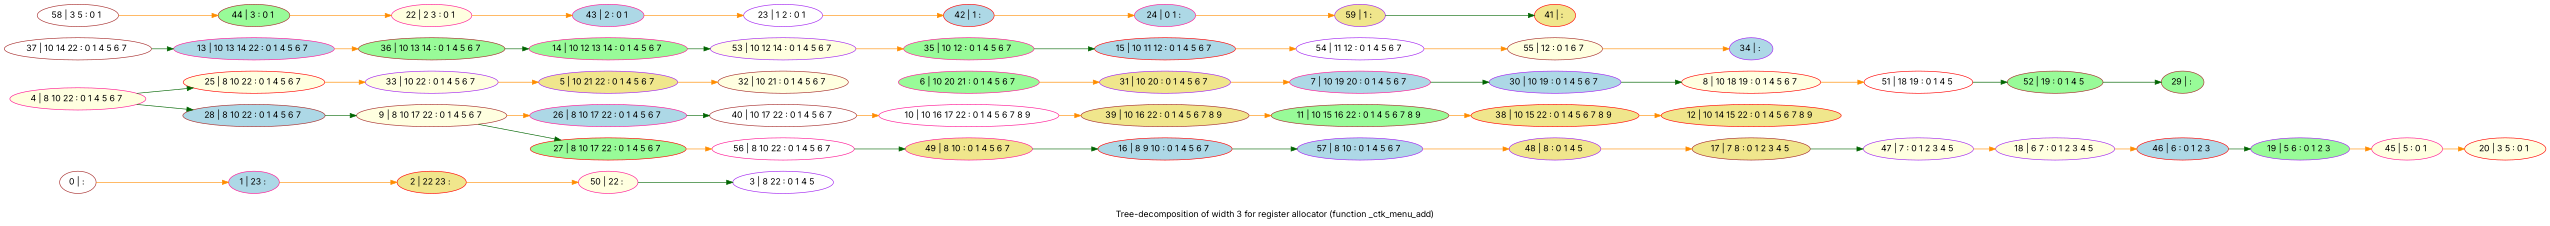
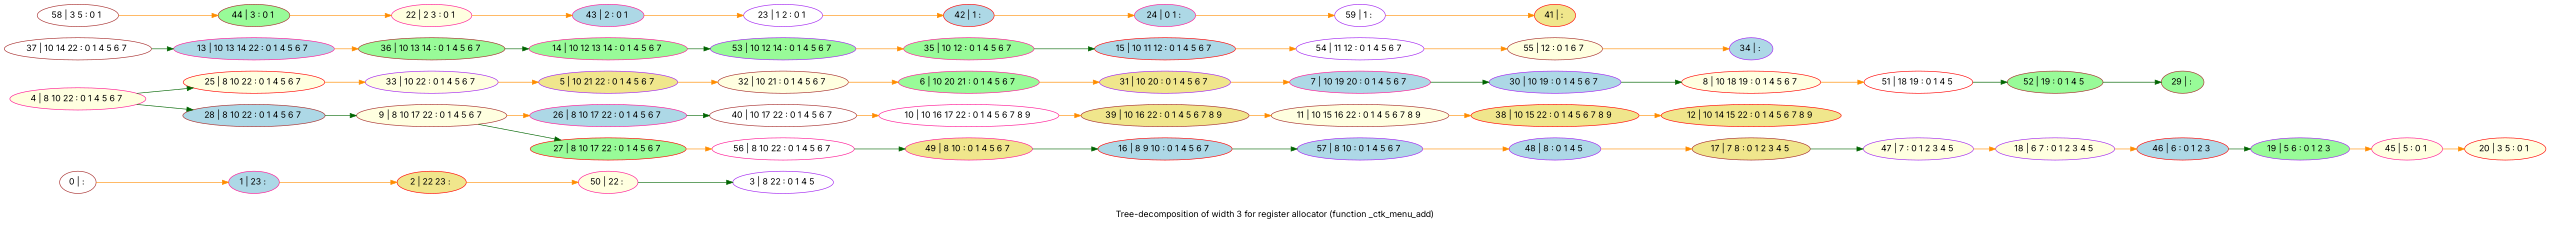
node "59 | 1 :": fillcolor khaki -> white
edge "59 | 1 :" -> "41 | :": color darkgreen -> darkorange
node "53 | 10 12 14 : 0 1 4 5 6 7": fillcolor lightyellow -> palegreen
edge "32 | 10 21 : 0 1 4 5 6 7" -> "6 | 10 20 21 : 0 1 4 5 6 7": added
node "11 | 10 15 16 22 : 0 1 4 5 6 7 8 9": fillcolor palegreen -> lightyellow
node "48 | 8 : 0 1 4 5": fillcolor khaki -> lightblue
